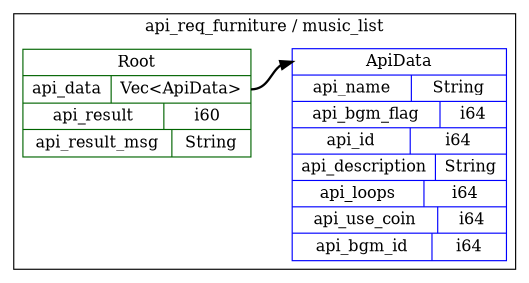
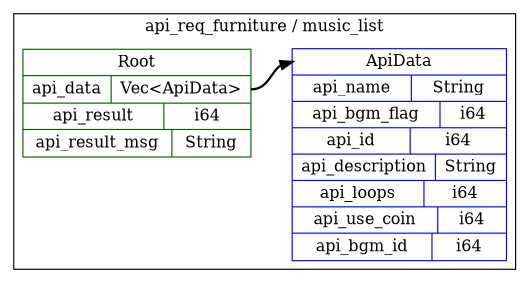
node "Root": text "i60" -> "i64"
